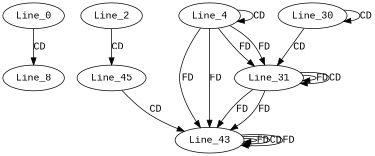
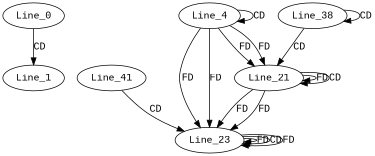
node "Line_2": removed
node "Line_30": label "Line_30" -> "Line_38"
node "Line_8": label "Line_8" -> "Line_1"
node "Line_45": label "Line_45" -> "Line_41"
node "Line_31": label "Line_31" -> "Line_21"
node "Line_43": label "Line_43" -> "Line_23"
